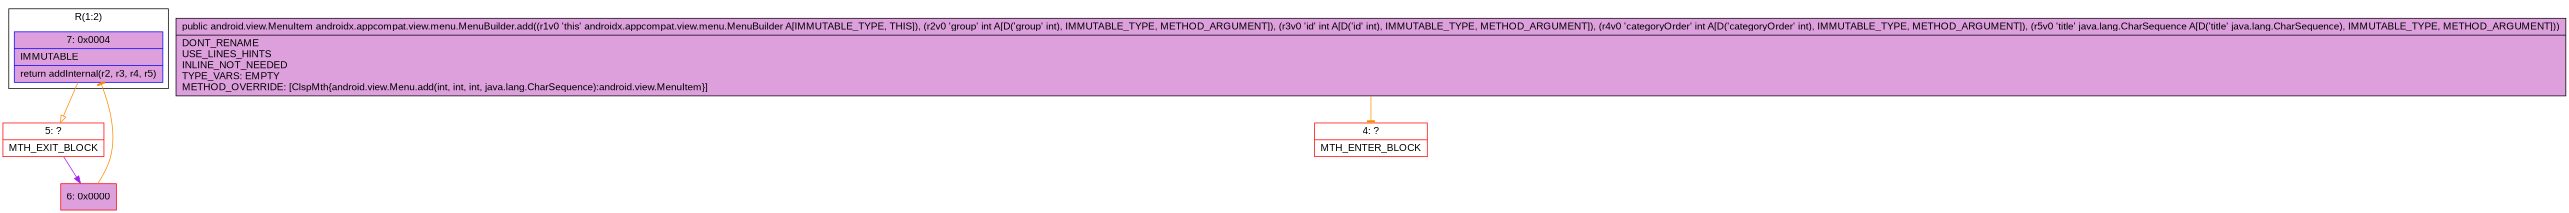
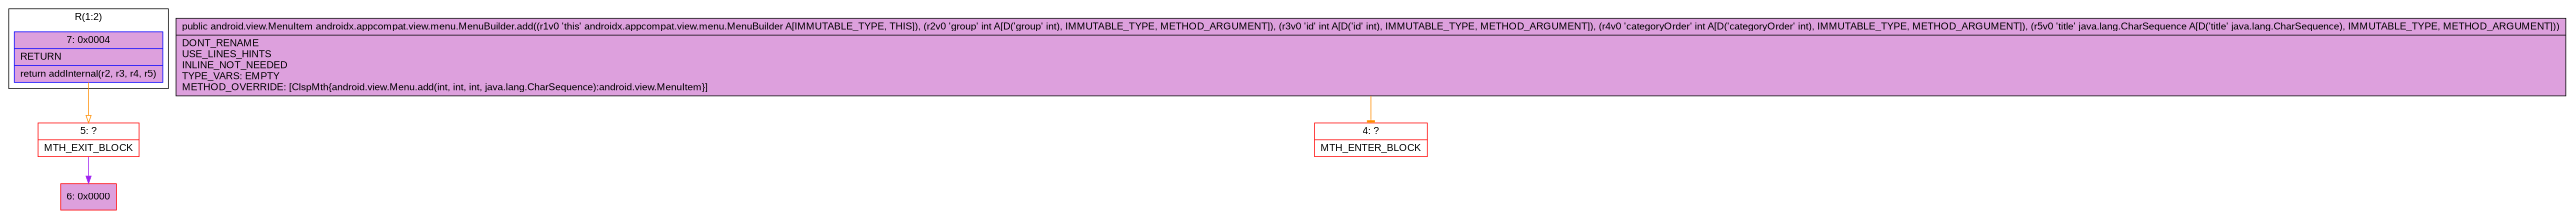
node "7: 0x0004": text "IMMUTABLE" -> "RETURN"
edge "6: 0x0000" -> "7: 0x0004": removed
